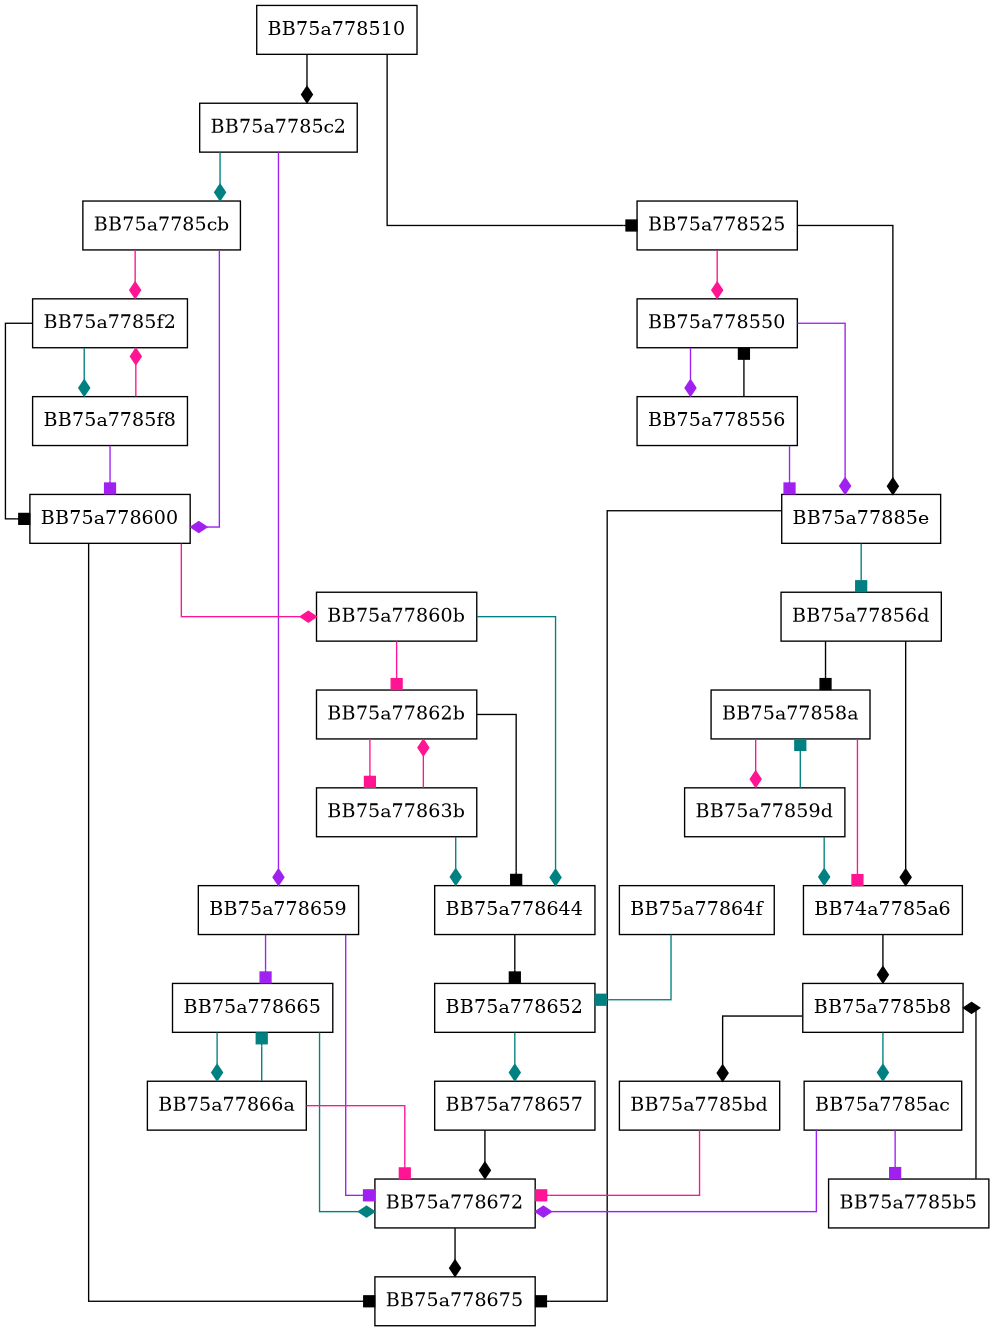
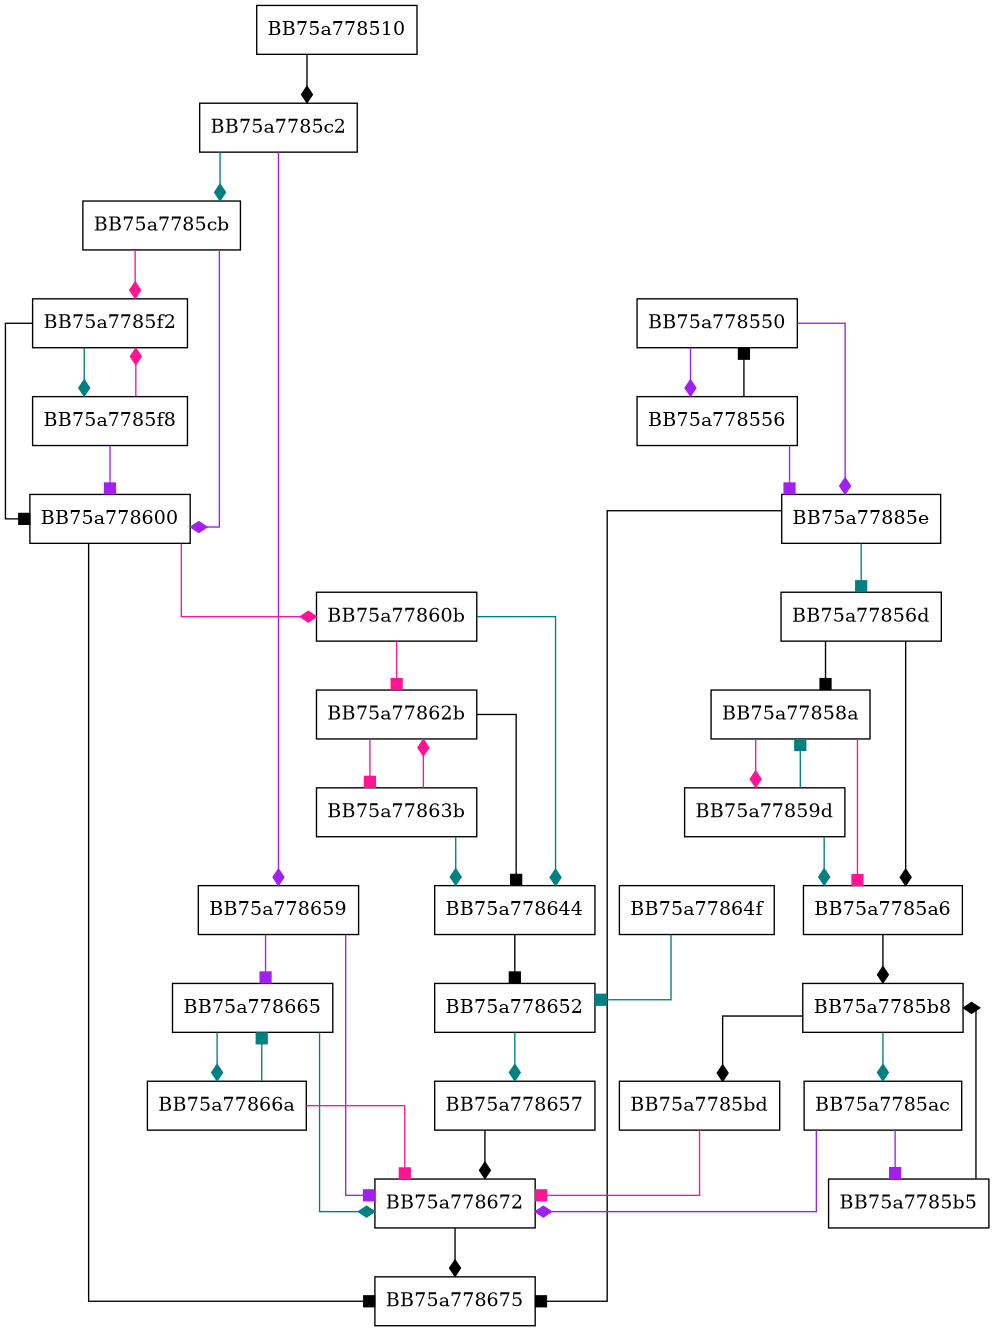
node "BB75a778525": removed
node "BB74a7785a6": label "BB74a7785a6" -> "BB75a7785a6"
